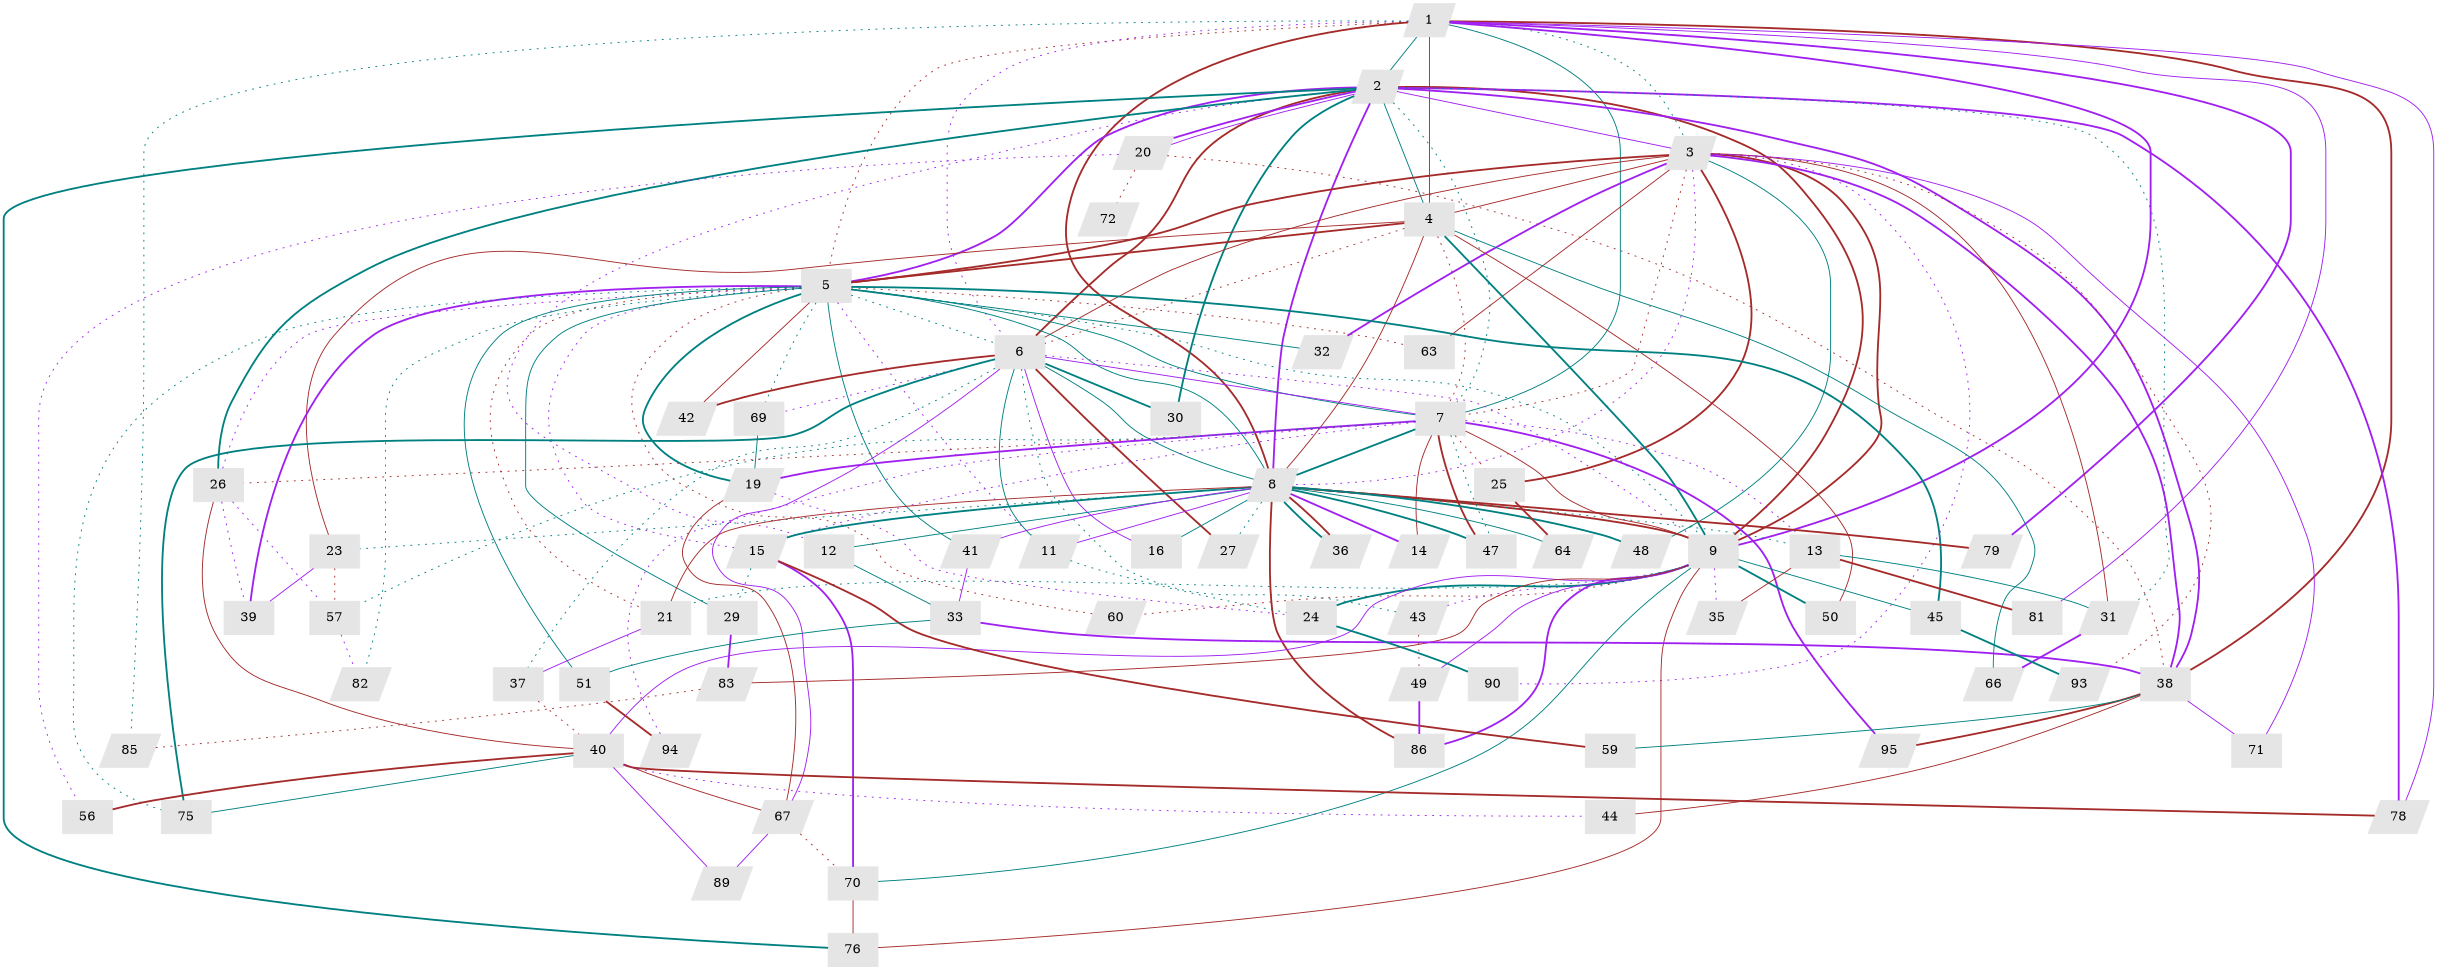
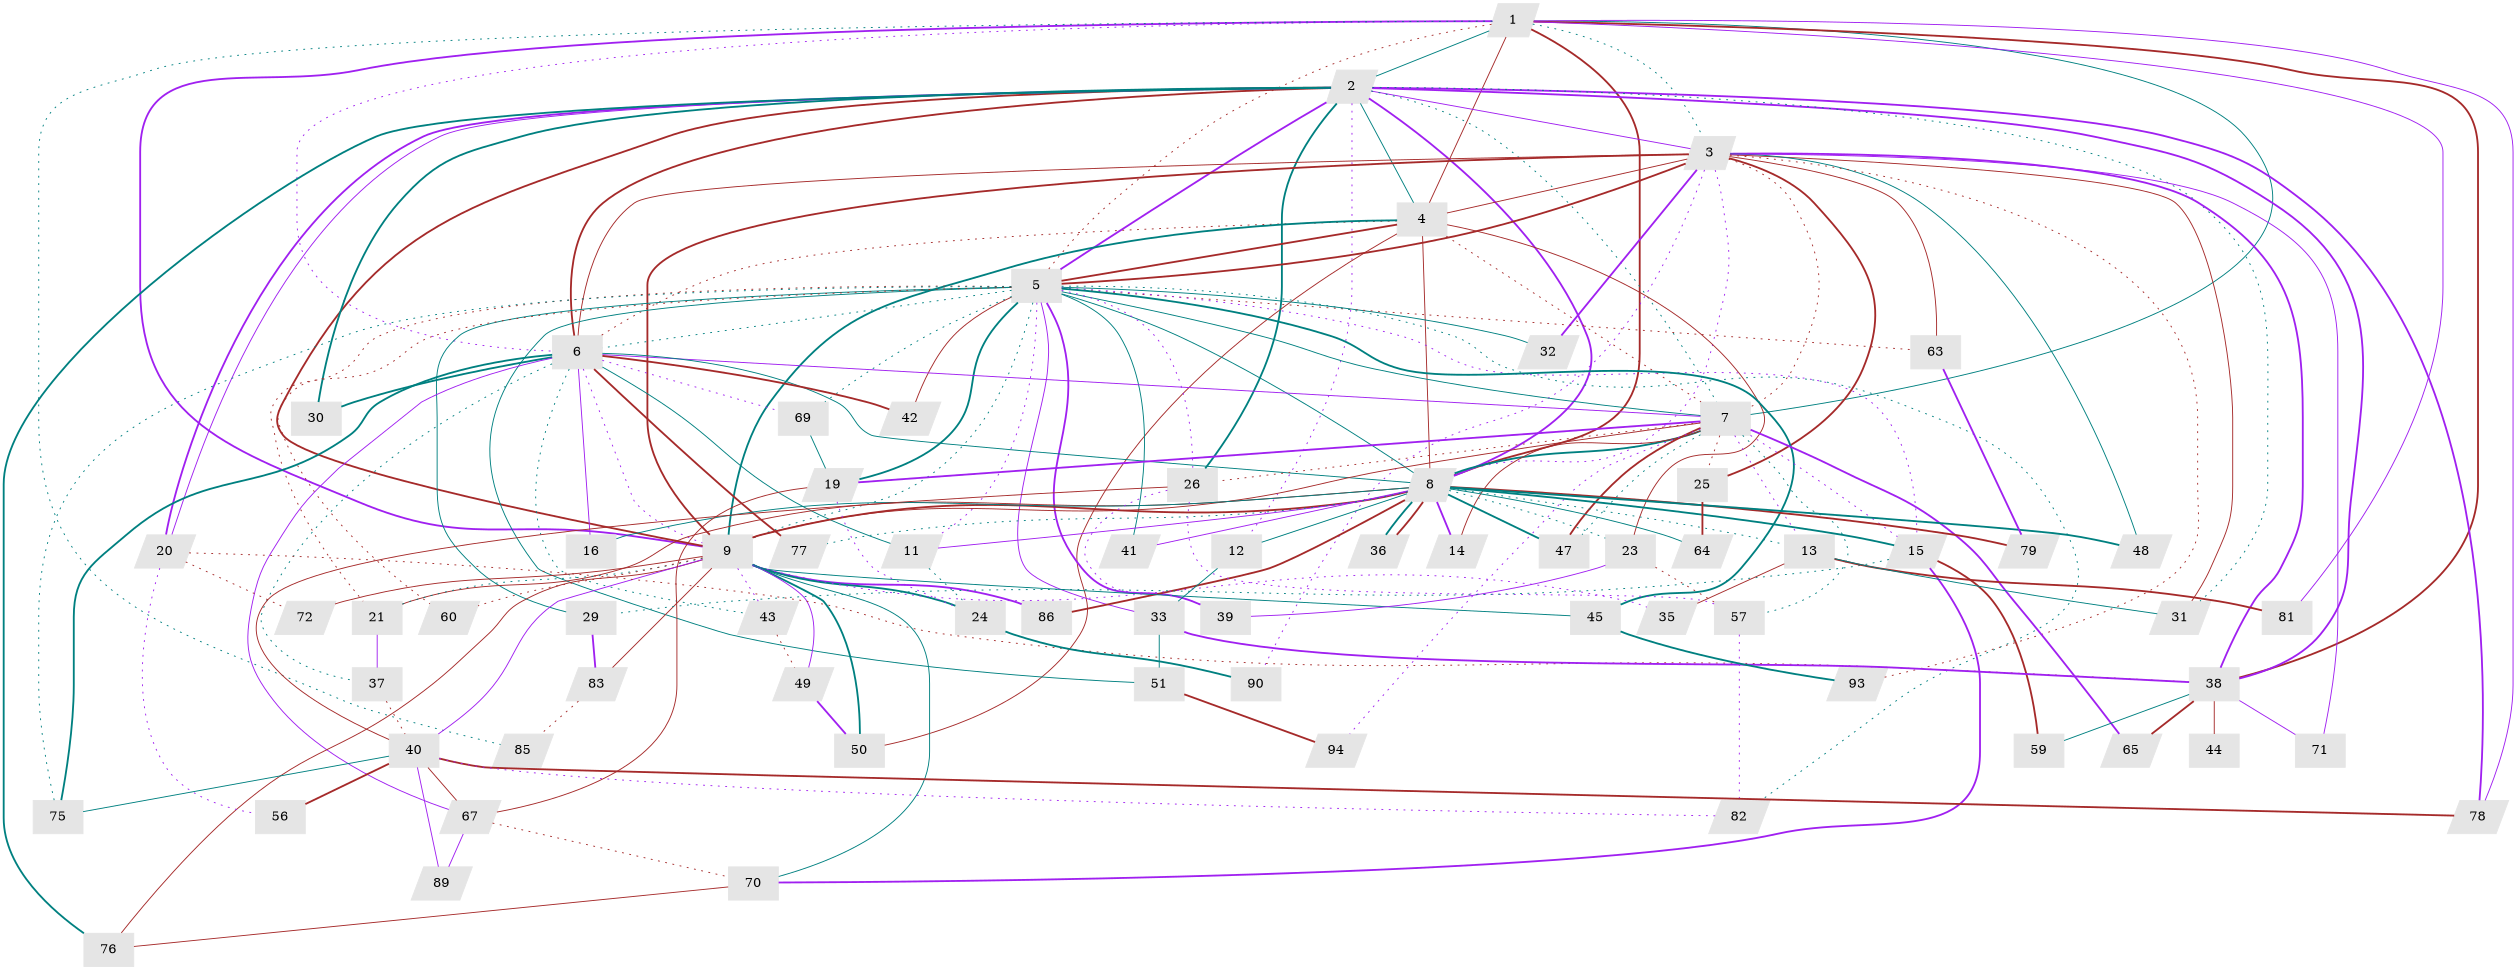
edge "1" -- "79": now "63" -- "79"
node "27": label "27" -> "77"
edge "9" -- "72": added
edge "41" -- "33": now "5" -- "33"
node "66": removed
edge "49" -- "86": now "49" -- "50"
node "95": label "95" -> "65"
edge "40" -- "44": now "40" -- "82"
